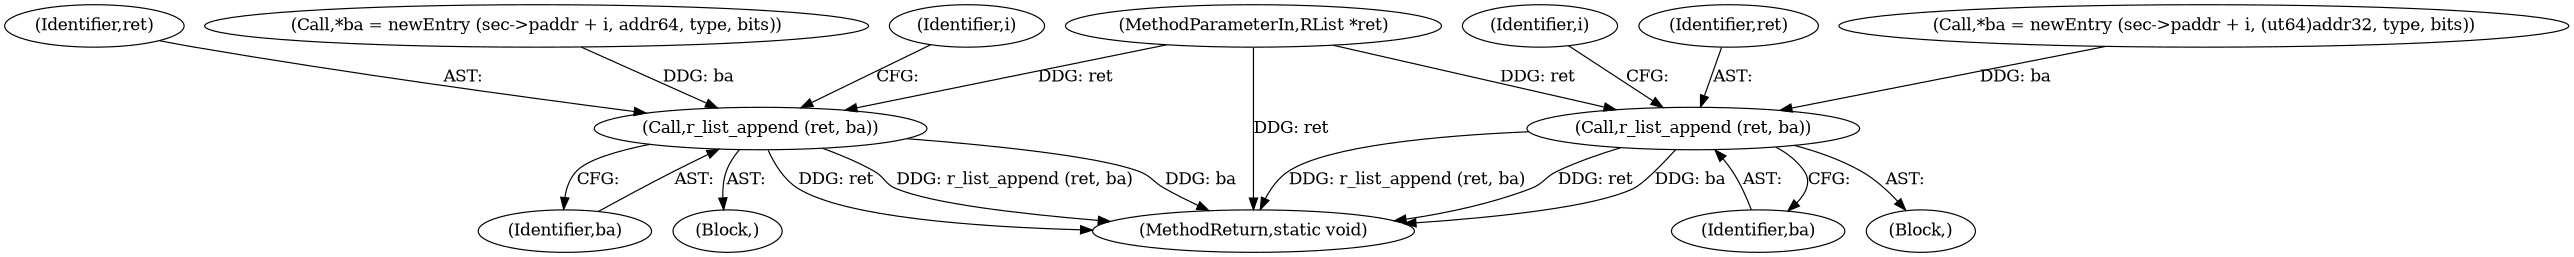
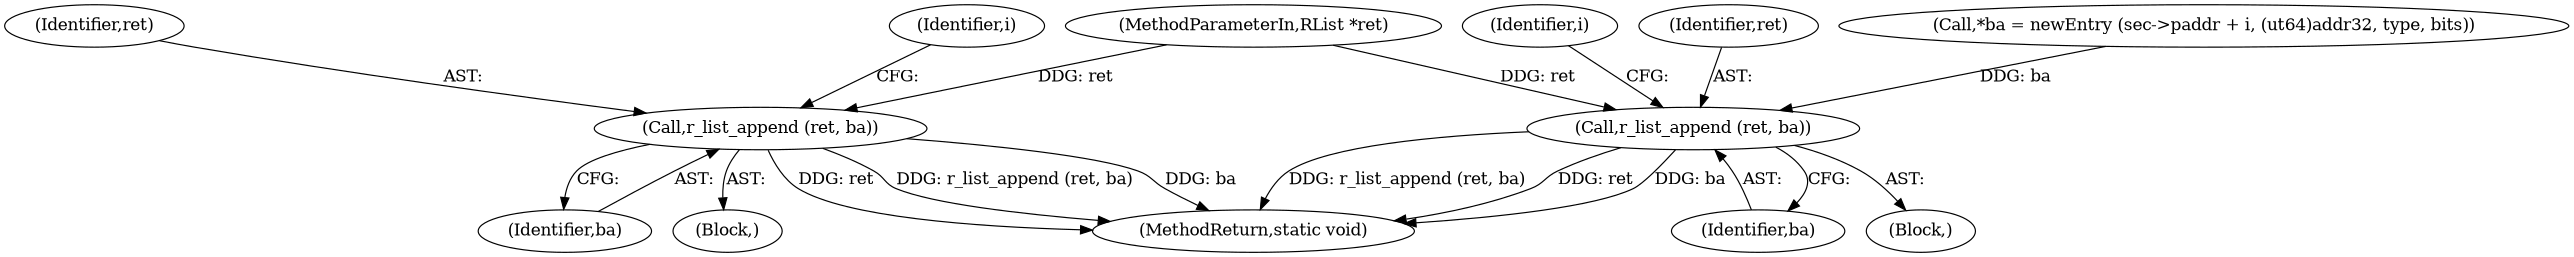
node "(Call,*ba = newEntry (sec->paddr + i, addr64, type, bits))": removed
edge "(MethodParameterIn,RList *ret)" -> "(MethodReturn,static void)": removed, label "DDG: ret"
